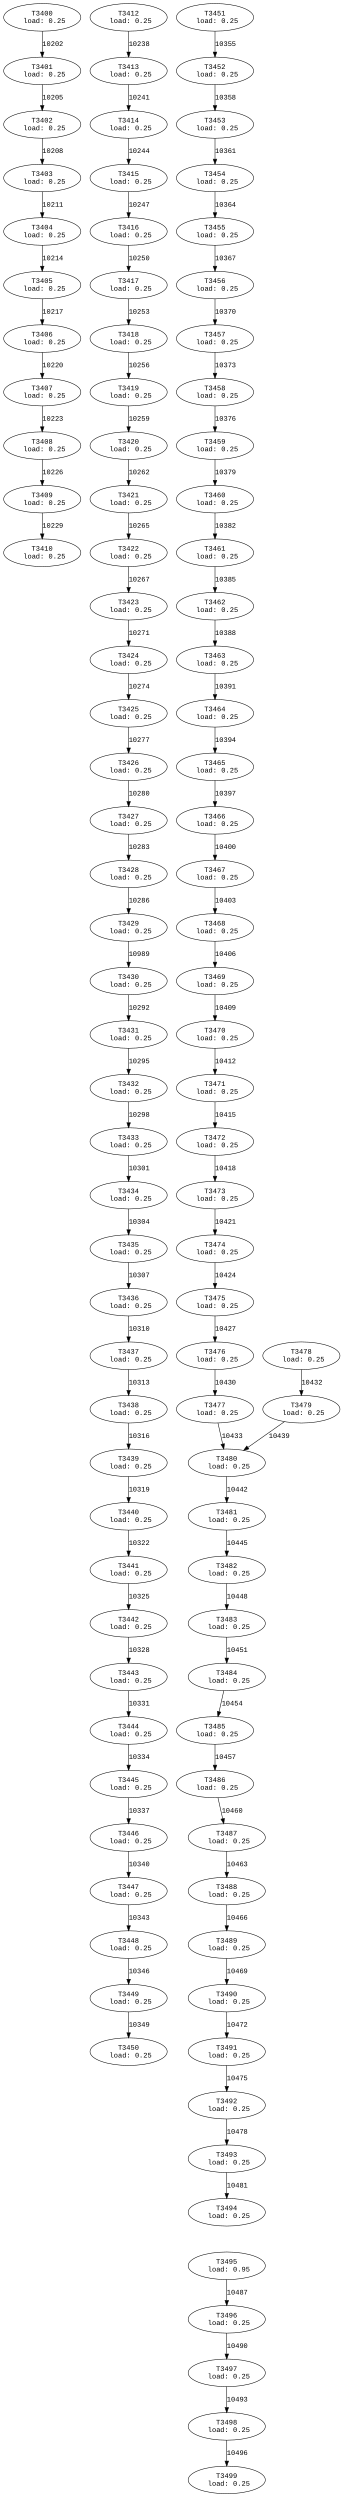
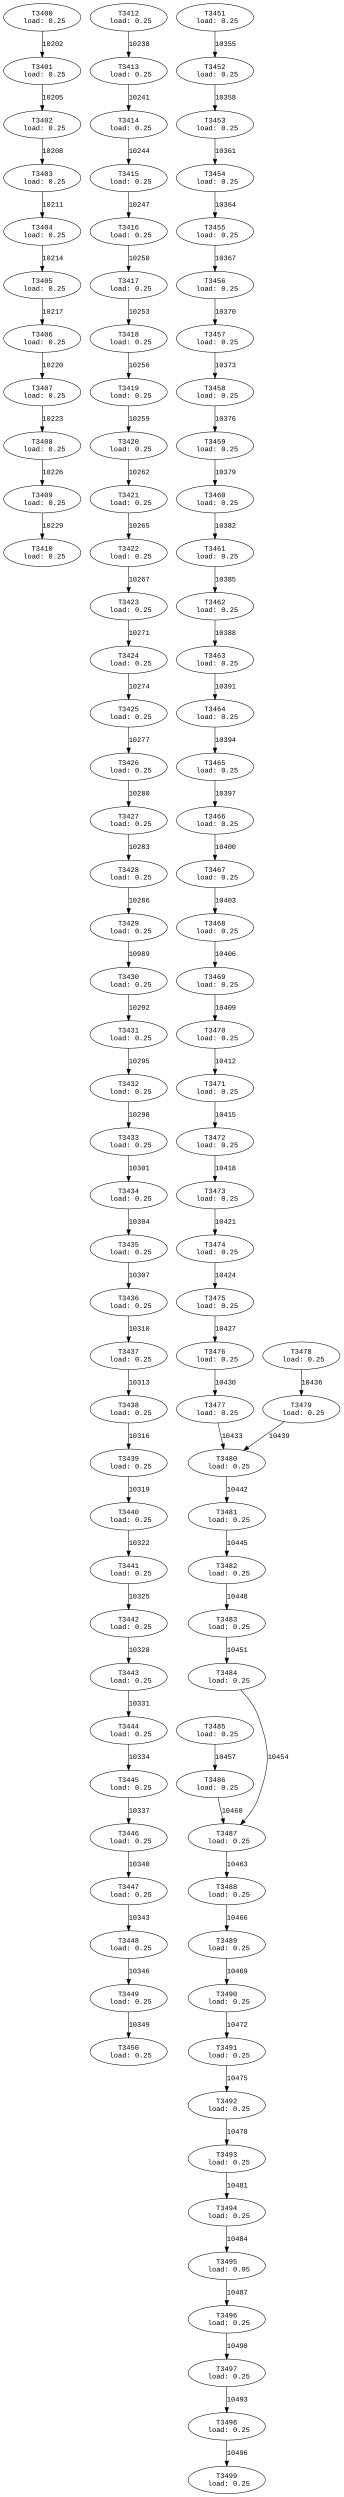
edge "T3478 load: 0.25" -> "T3479 load: 0.25": label "10432" -> "10436"
edge "T3484 load: 0.25" -> "T3485 load: 0.25": now "T3484 load: 0.25" -> "T3487 load: 0.25"
edge "T3494 load: 0.25" -> "T3495 load: 0.95": added, label "10484"
